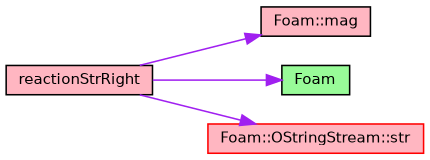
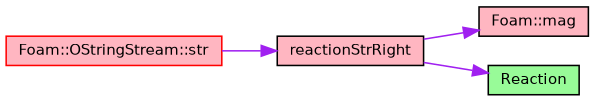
node "Foam": label "Foam" -> "Reaction"
edge "reactionStrRight" -> "Foam::OStringStream::str": reversed
